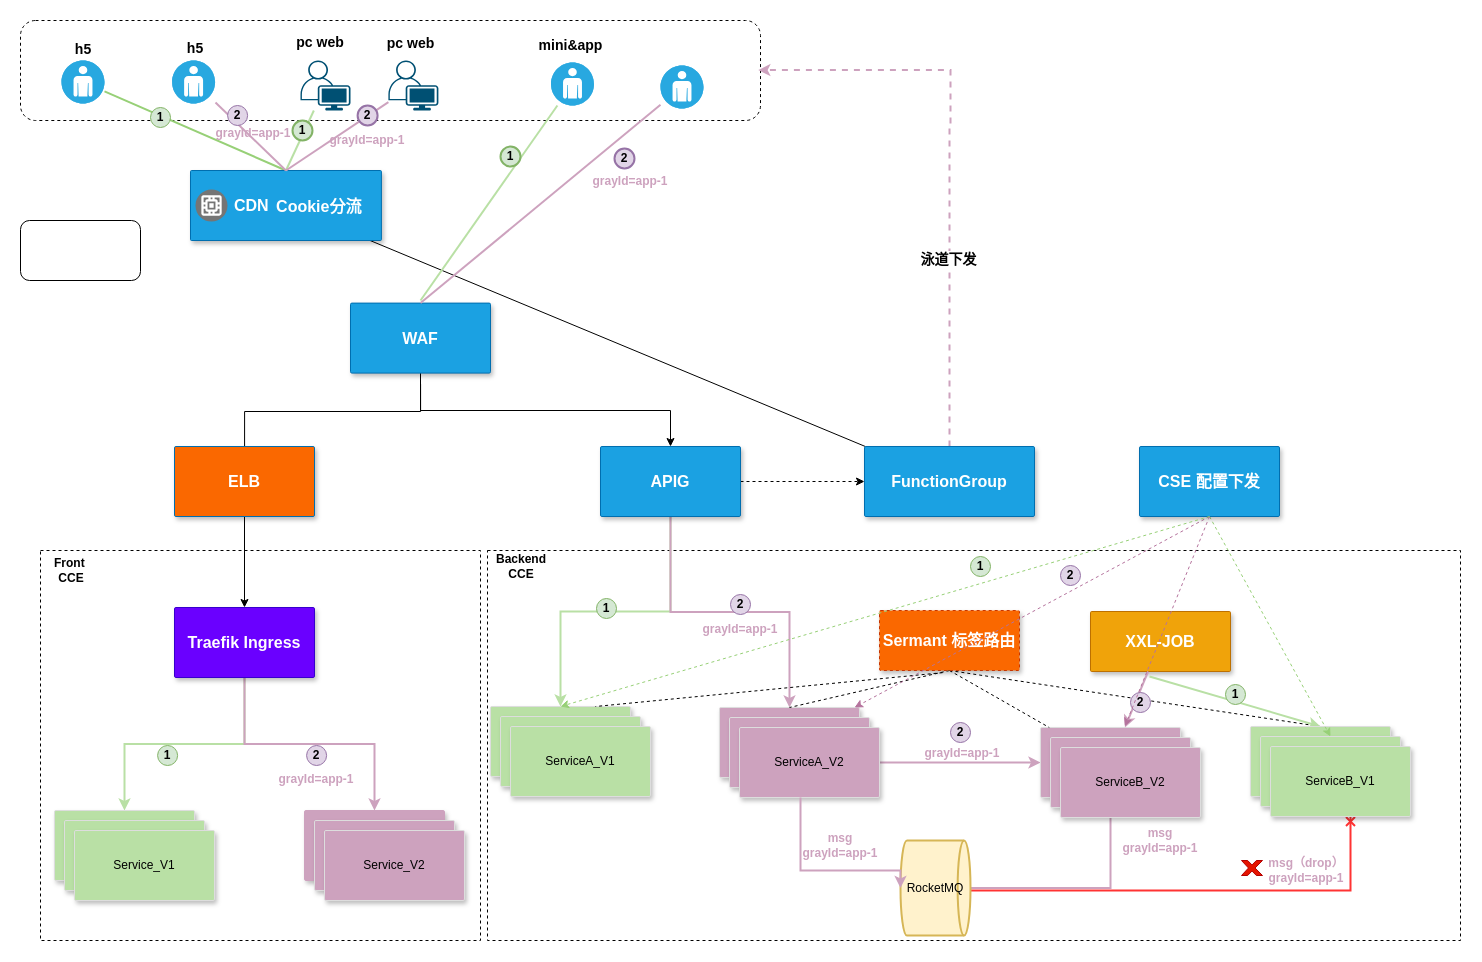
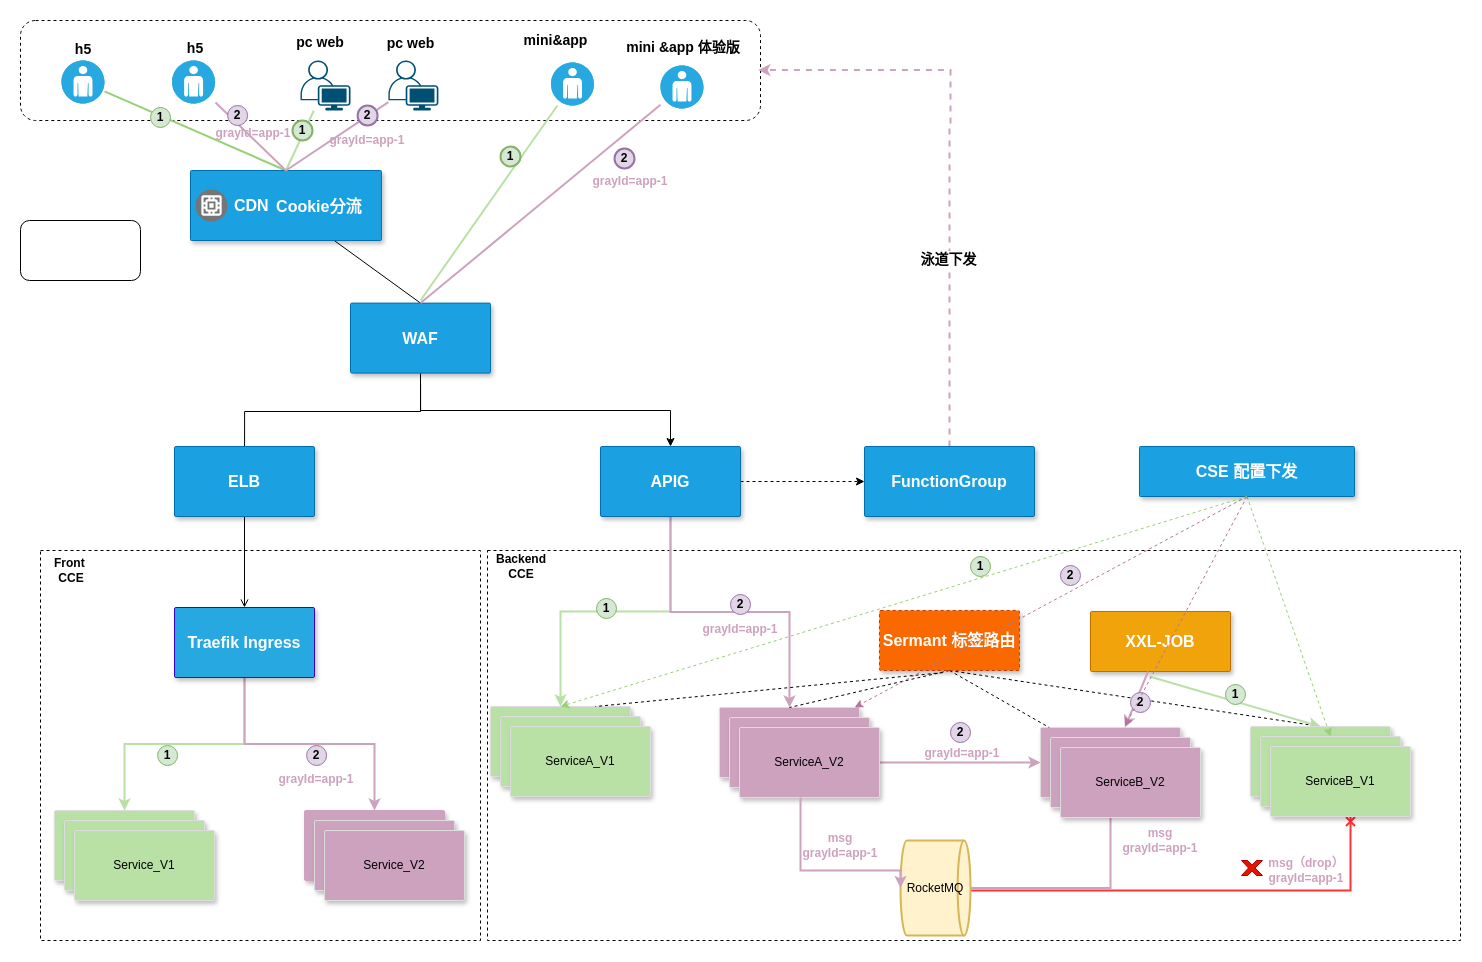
node "mini&app": moved (571, 46) -> (556, 41)
node "mini &app 体验版": added
edge "Cookie分流" -- "FunctionGroup": now "Cookie分流" -- "WAF"
node "ELB": fillcolor #fa6800 -> #1ba1e2
node "CSE 配置下发": size 140x70 -> 215x50
edge "ELB" -> "Traefik Ingress": arrowhead classic -> open
node "Traefik Ingress": fillcolor #6a00ff -> #28a8e0
